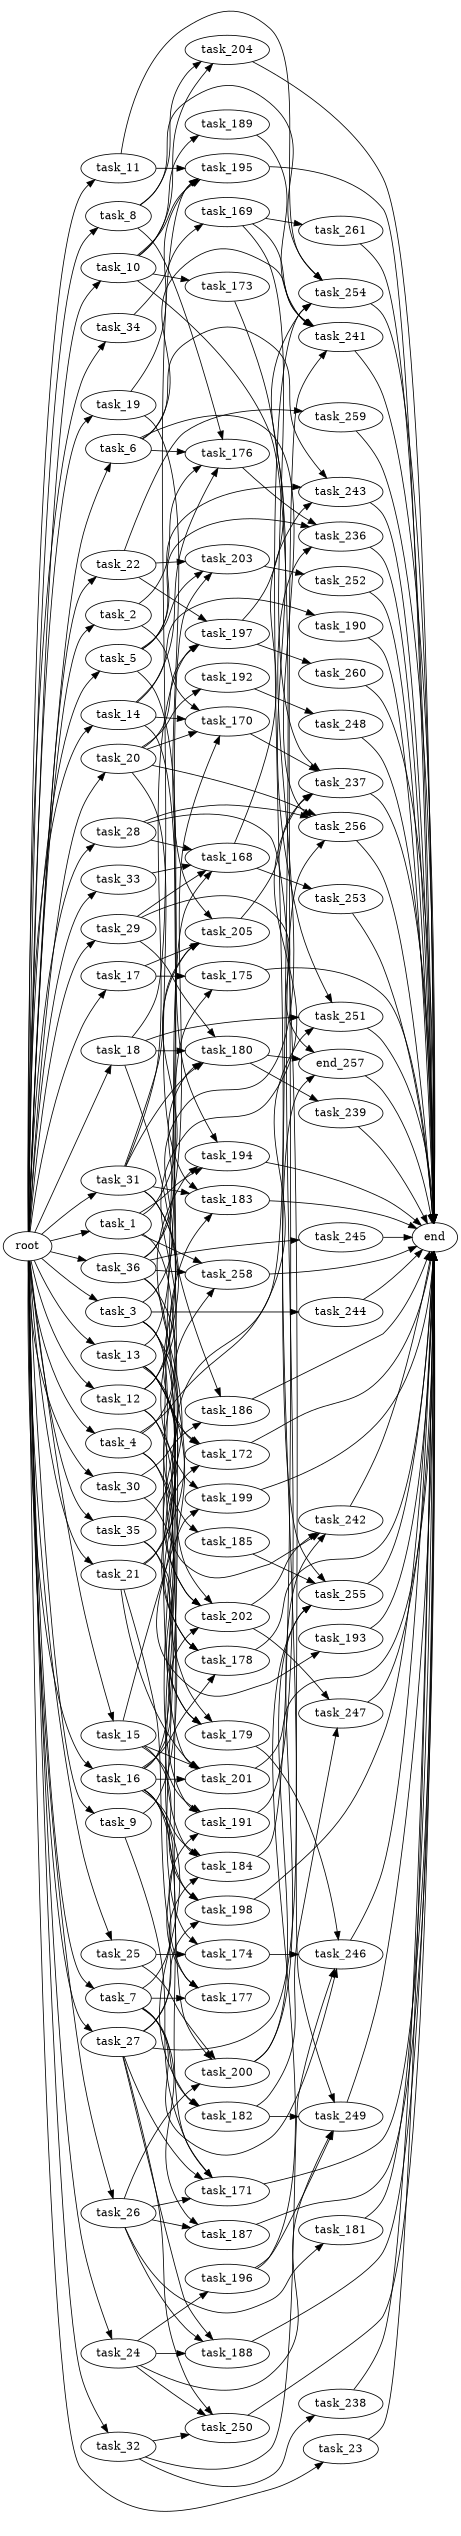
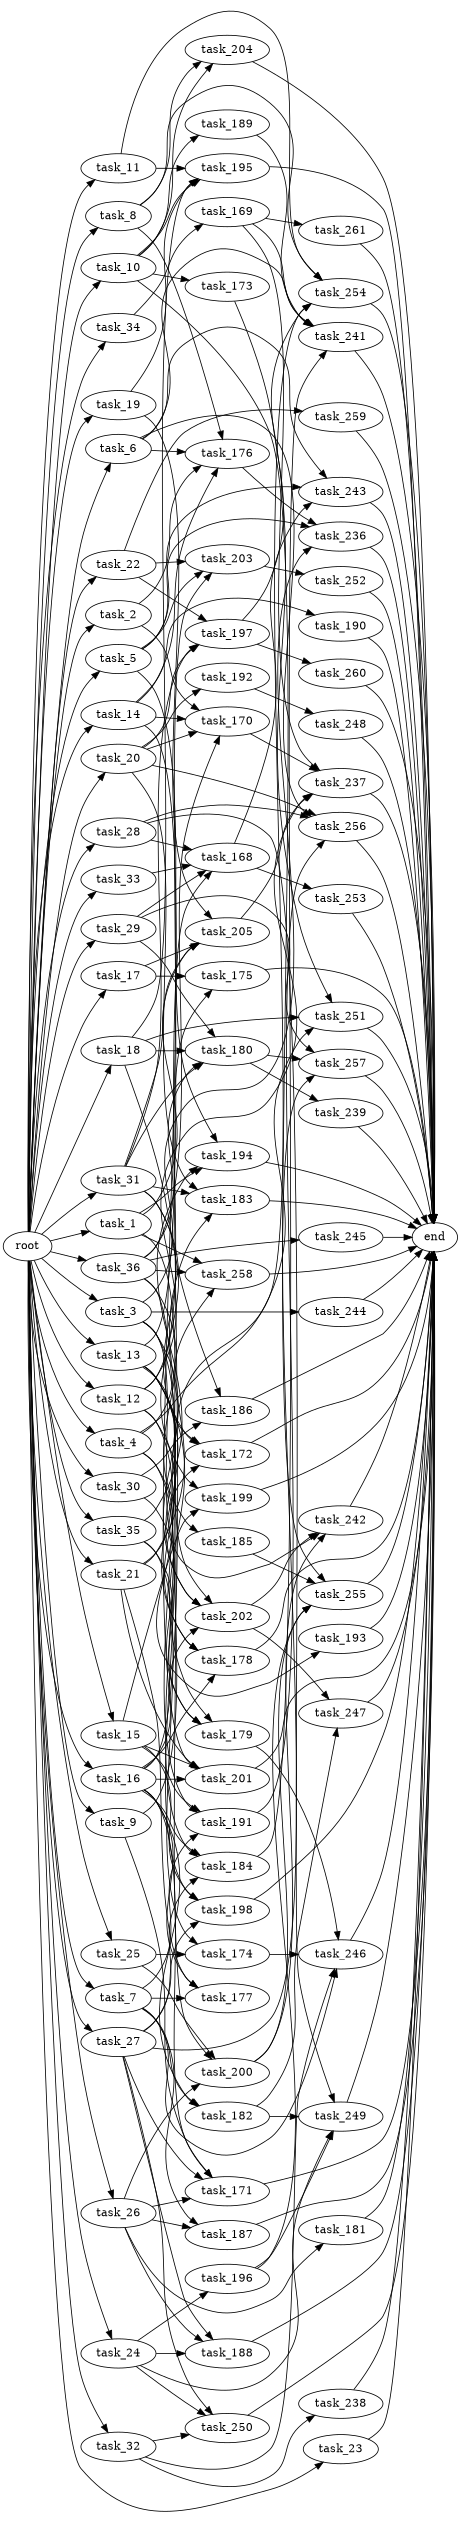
node "end_257": label "end_257" -> "task_257"
